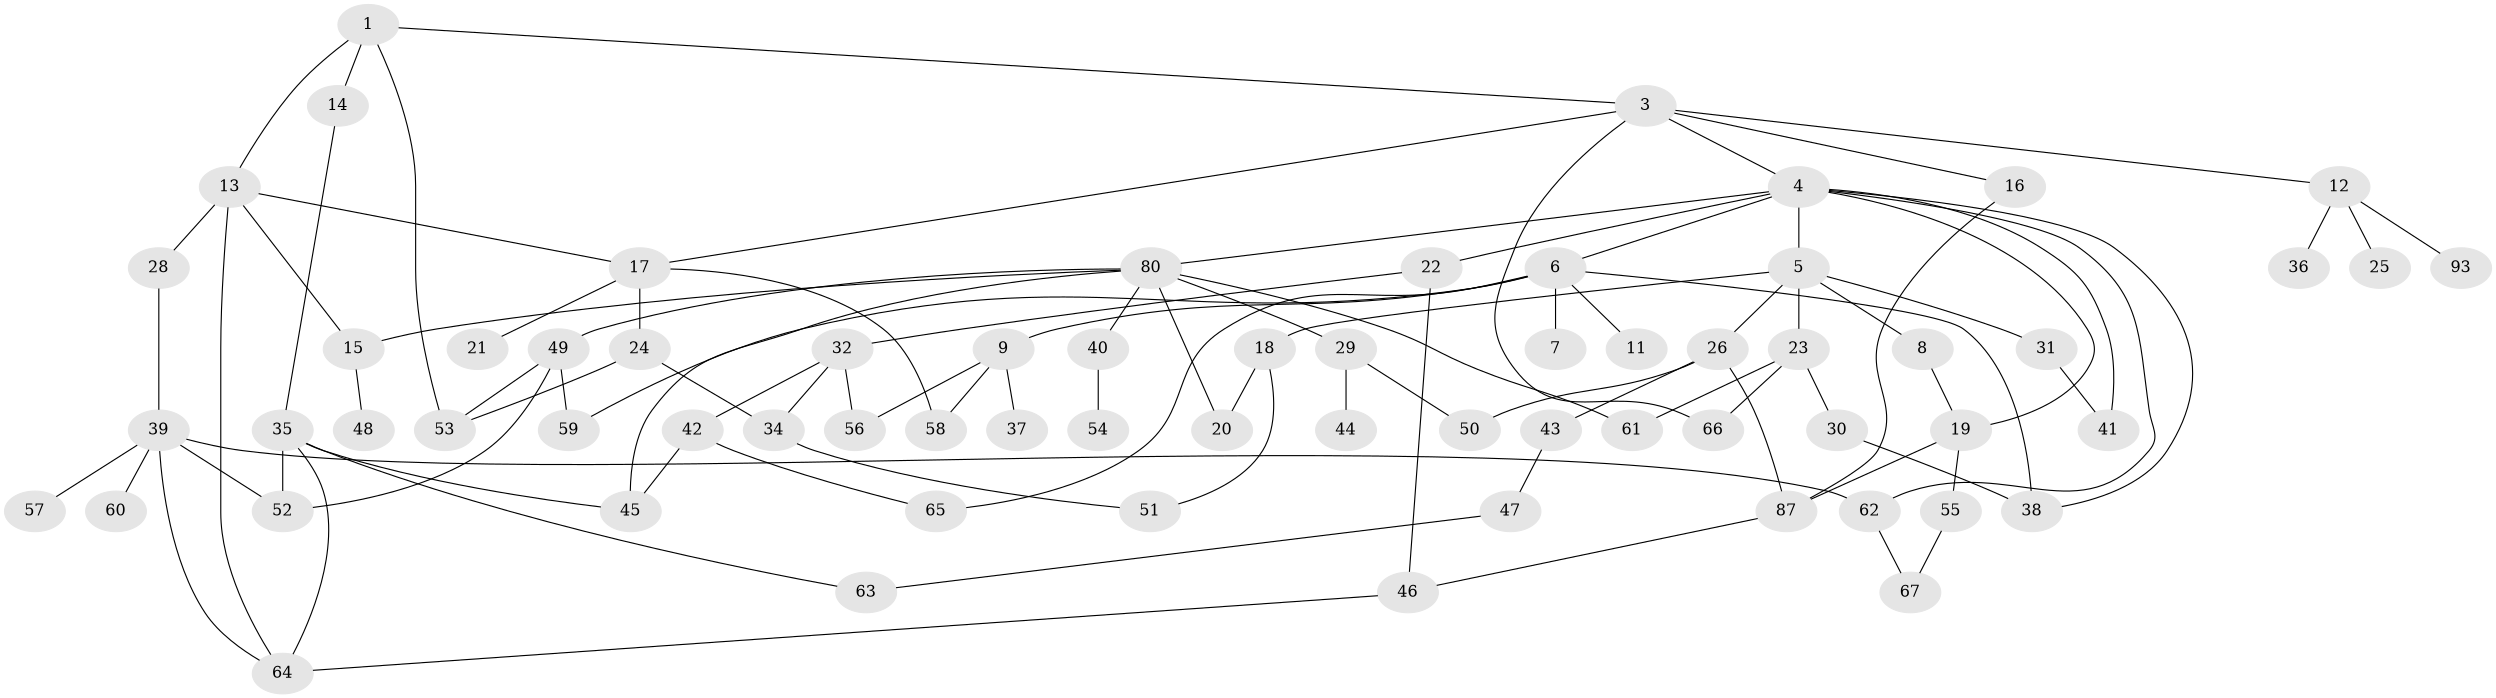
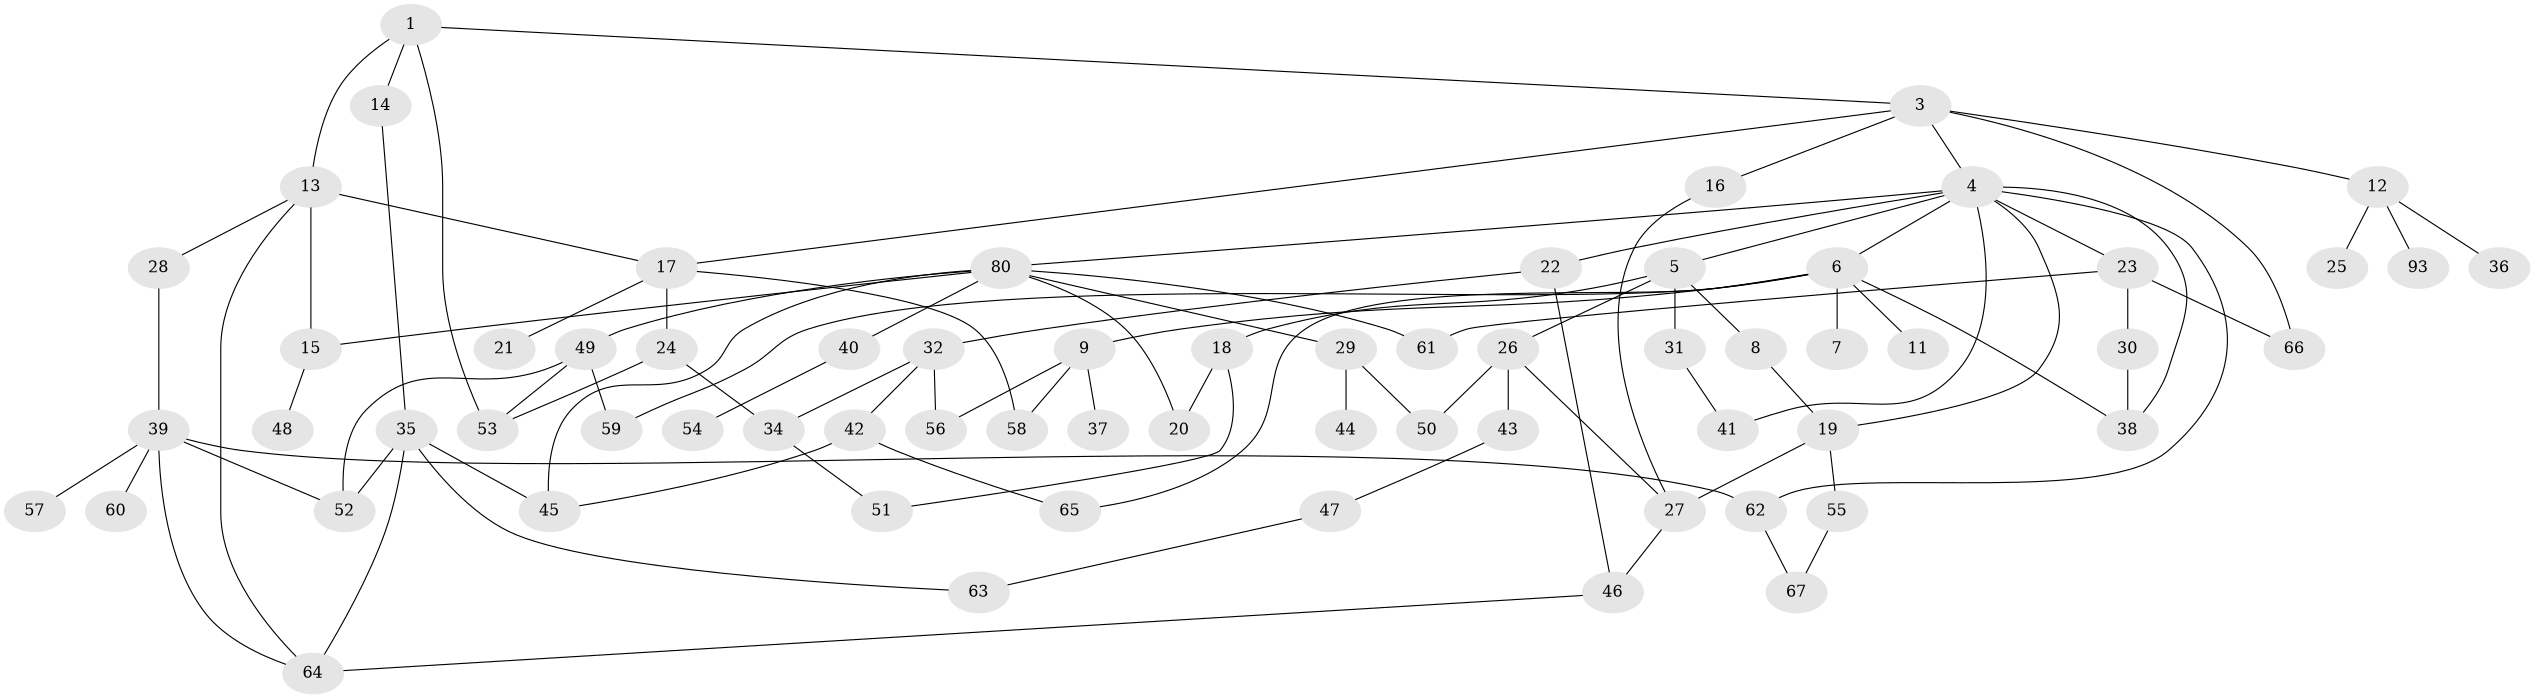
edge "5" -- "23": now "4" -- "23"
node "87": label "87" -> "27"
